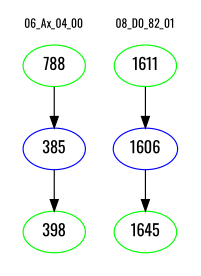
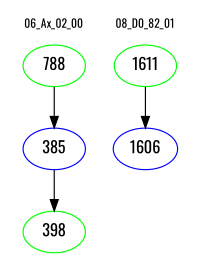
cluster "06_Ax_04_00": label "06_Ax_04_00" -> "06_Ax_02_00"
node "1645": removed
